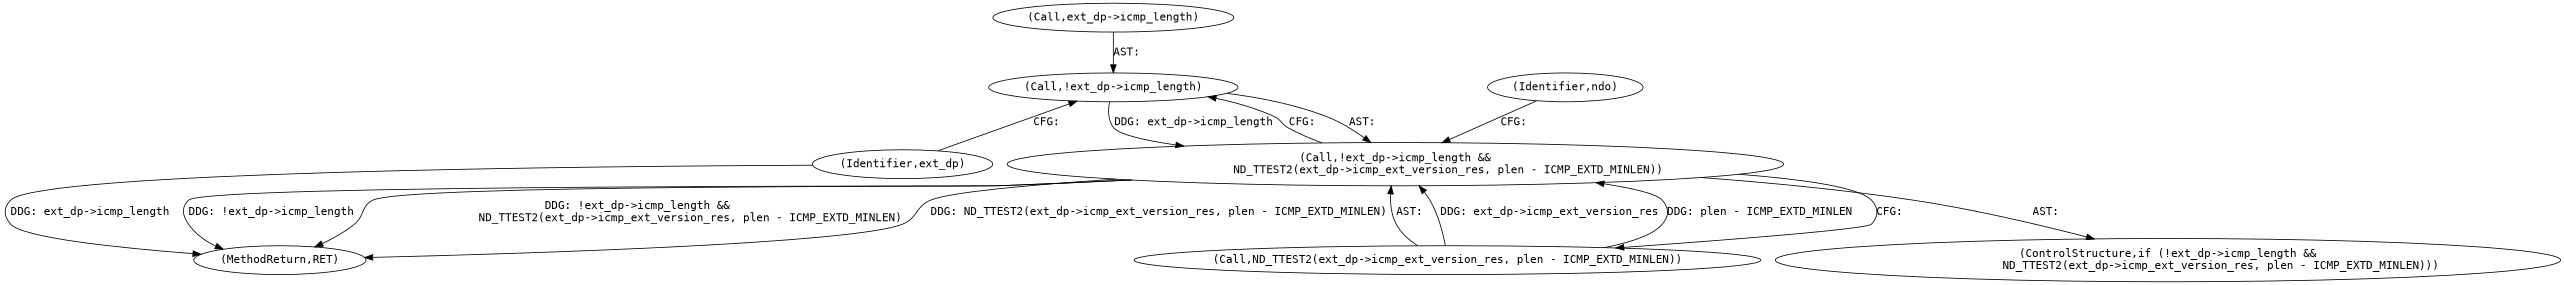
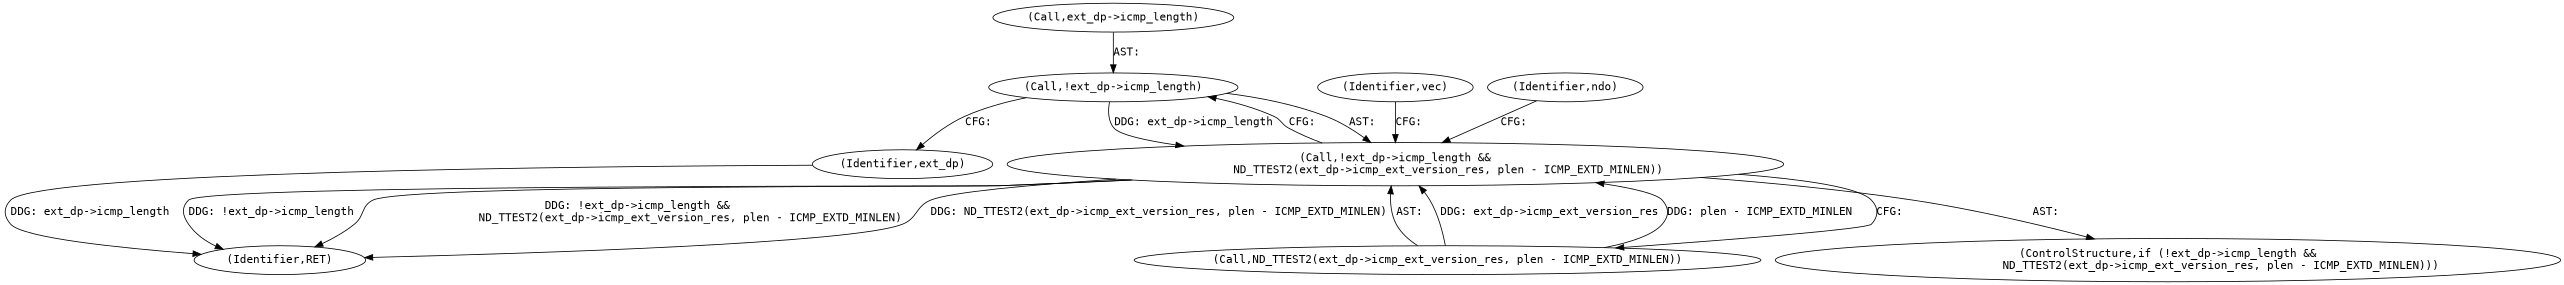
node "(Identifier,vec)": added
edge "(Identifier,ext_dp)" -> "(Call,!ext_dp->icmp_length)": reversed
node "(MethodReturn,RET)": label "(MethodReturn,RET)" -> "(Identifier,RET)"
